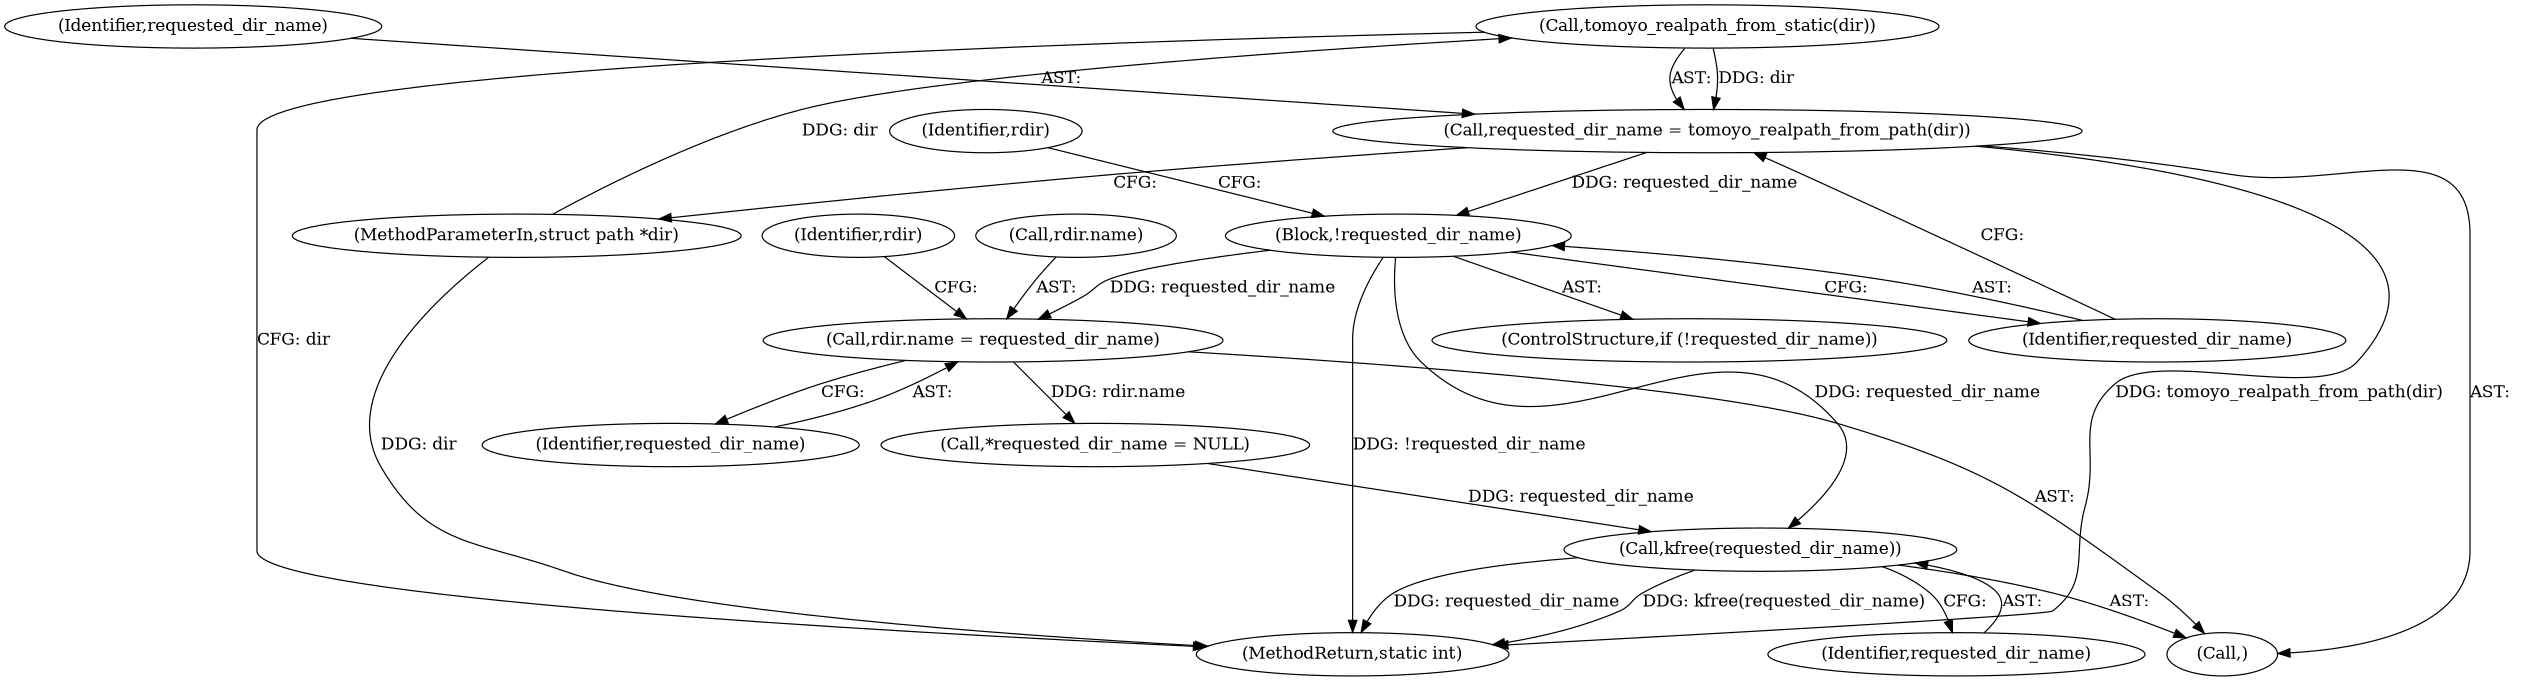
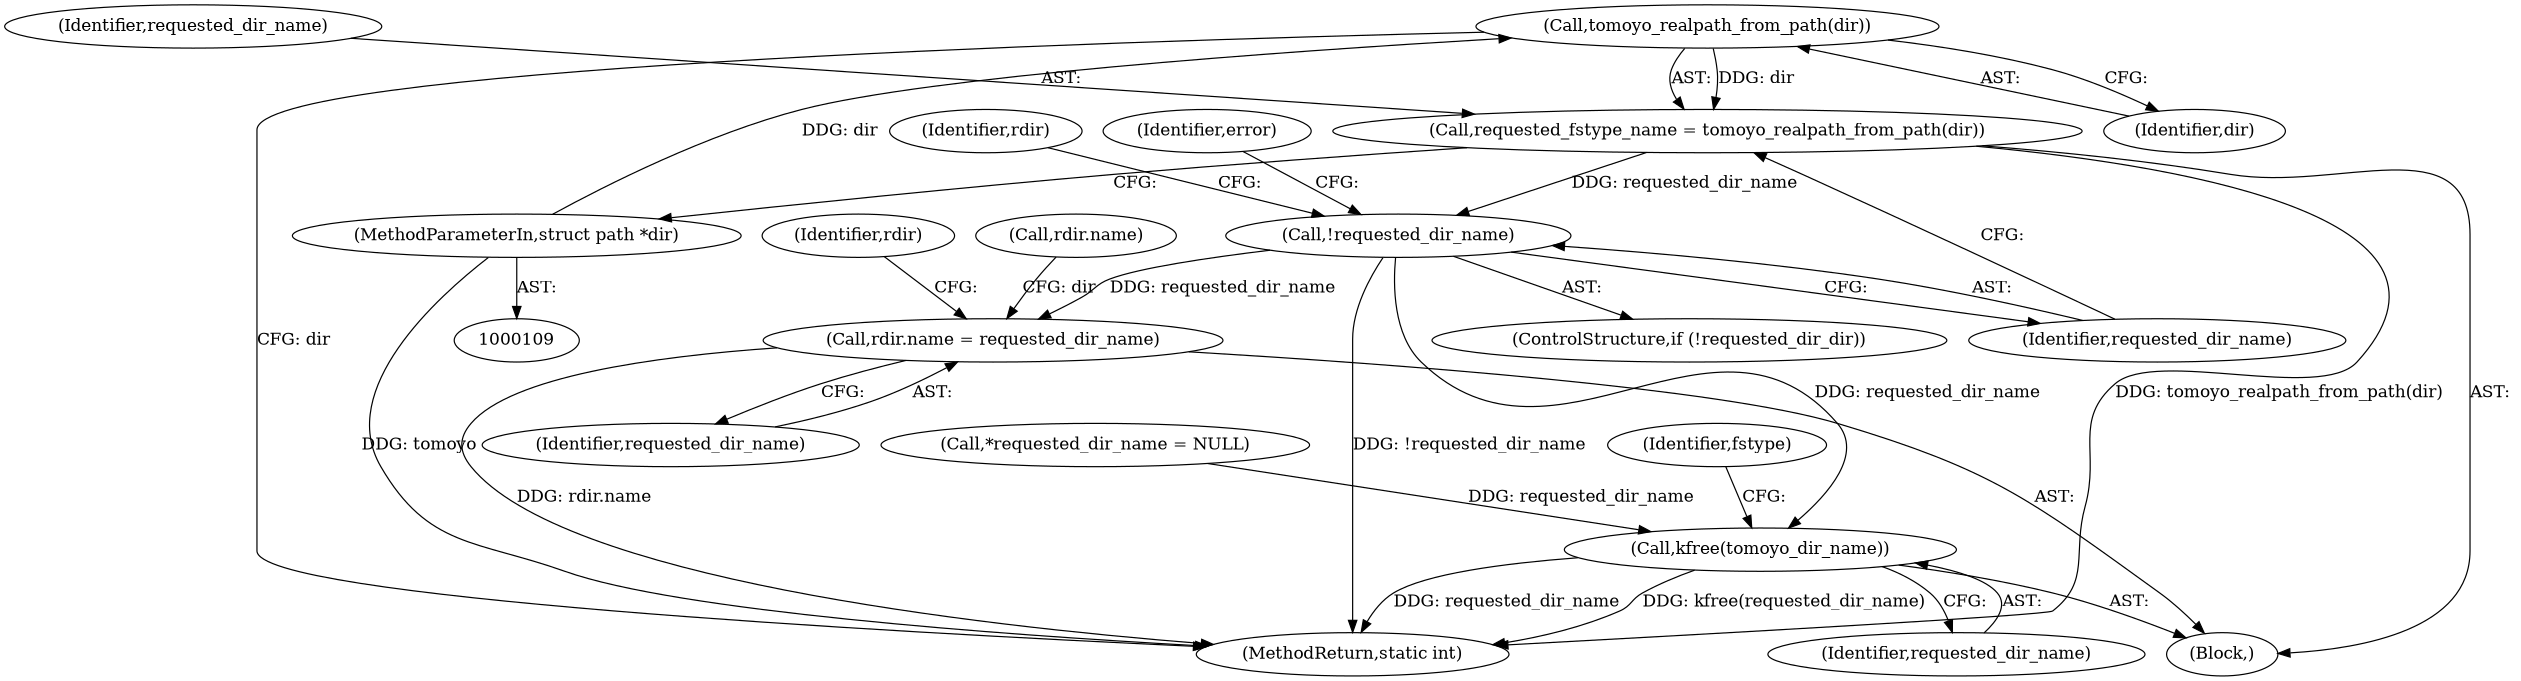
node "(Call,tomoyo_realpath_from_static(dir))": label "(Call,tomoyo_realpath_from_static(dir))" -> "(Call,tomoyo_realpath_from_path(dir))"
node "(Identifier,error)": added
node "(Call,requested_dir_name = tomoyo_realpath_from_path(dir))": label "(Call,requested_dir_name = tomoyo_realpath_from_path(dir))" -> "(Call,requested_fstype_name = tomoyo_realpath_from_path(dir))"
node "(Identifier,dir)": added
node "(Block,!requested_dir_name)": label "(Block,!requested_dir_name)" -> "(Call,!requested_dir_name)"
edge "(Call,rdir.name)" -> "(Call,rdir.name = requested_dir_name)": label "AST: " -> "CFG: dir"
node "1000109": added
node "(ControlStructure,if (!requested_dir_name))": label "(ControlStructure,if (!requested_dir_name))" -> "(ControlStructure,if (!requested_dir_dir))"
edge "(Call,rdir.name = requested_dir_name)" -> "(Call,*requested_dir_name = NULL)": now "(Call,rdir.name = requested_dir_name)" -> "(MethodReturn,static int)"
edge "(MethodParameterIn,struct path *dir)" -> "(MethodReturn,static int)": label "DDG: dir" -> "DDG: tomoyo"
node "(Identifier,fstype)": added
node "(Call,kfree(requested_dir_name))": label "(Call,kfree(requested_dir_name))" -> "(Call,kfree(tomoyo_dir_name))"
node "(Call,)": label "(Call,)" -> "(Block,)"
